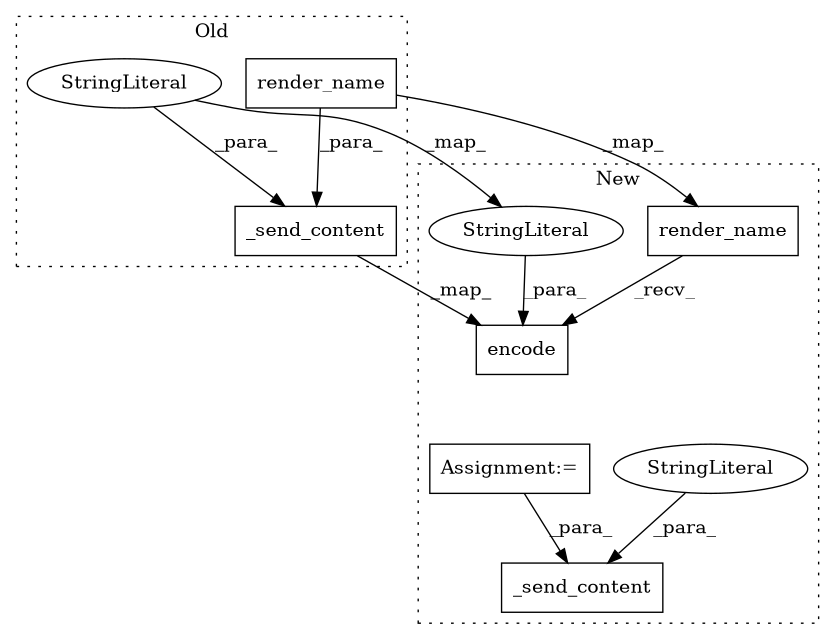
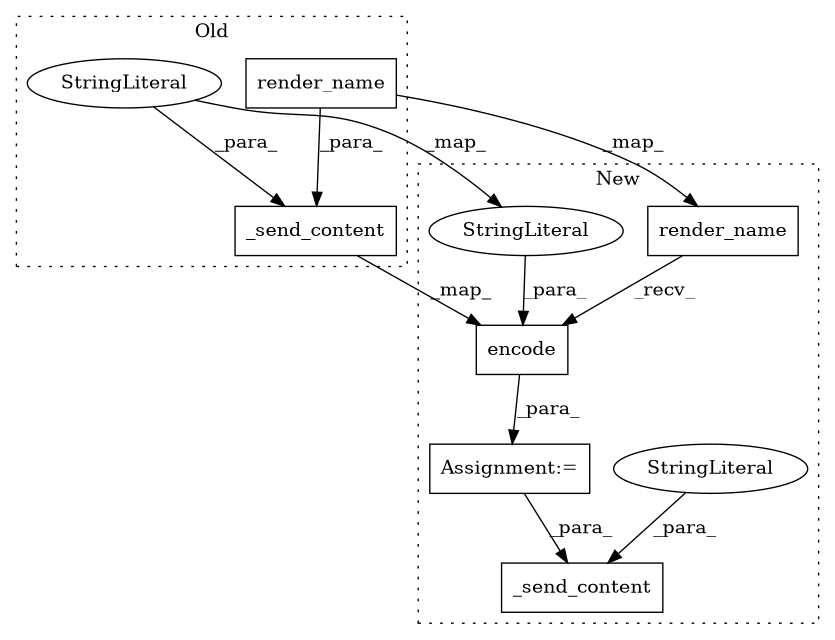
edge "encode" -> "Assignment:=": added, label "_para_"
